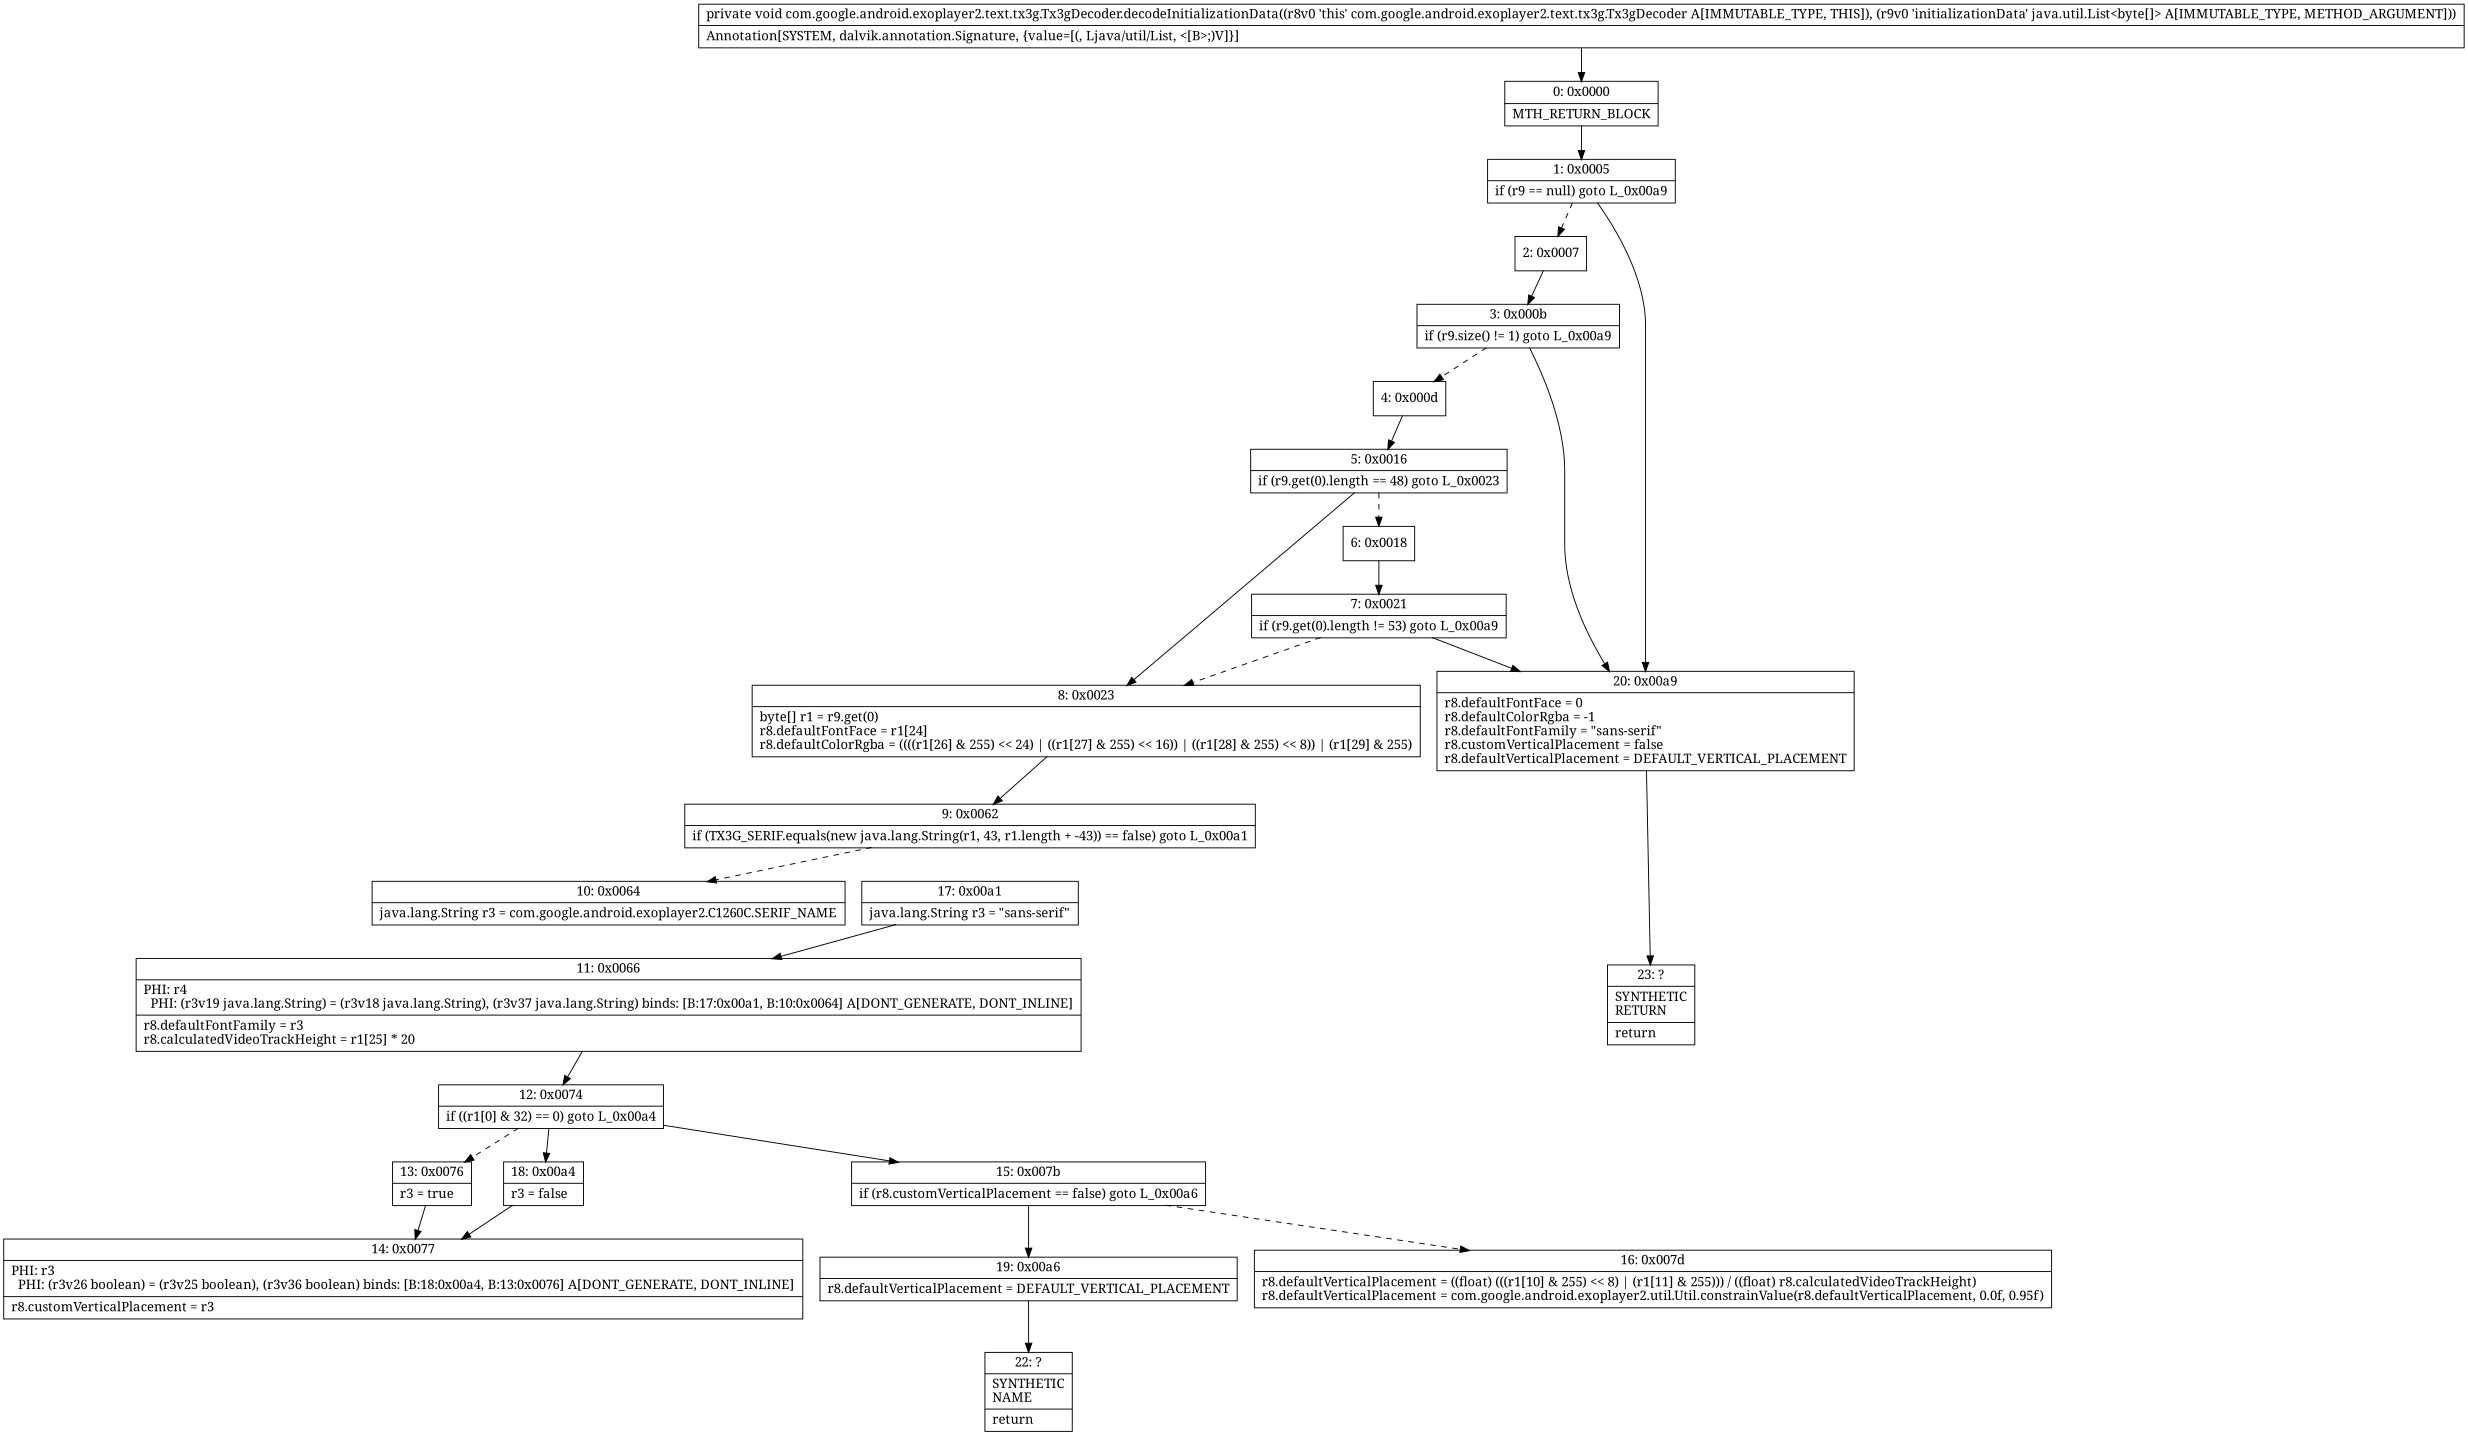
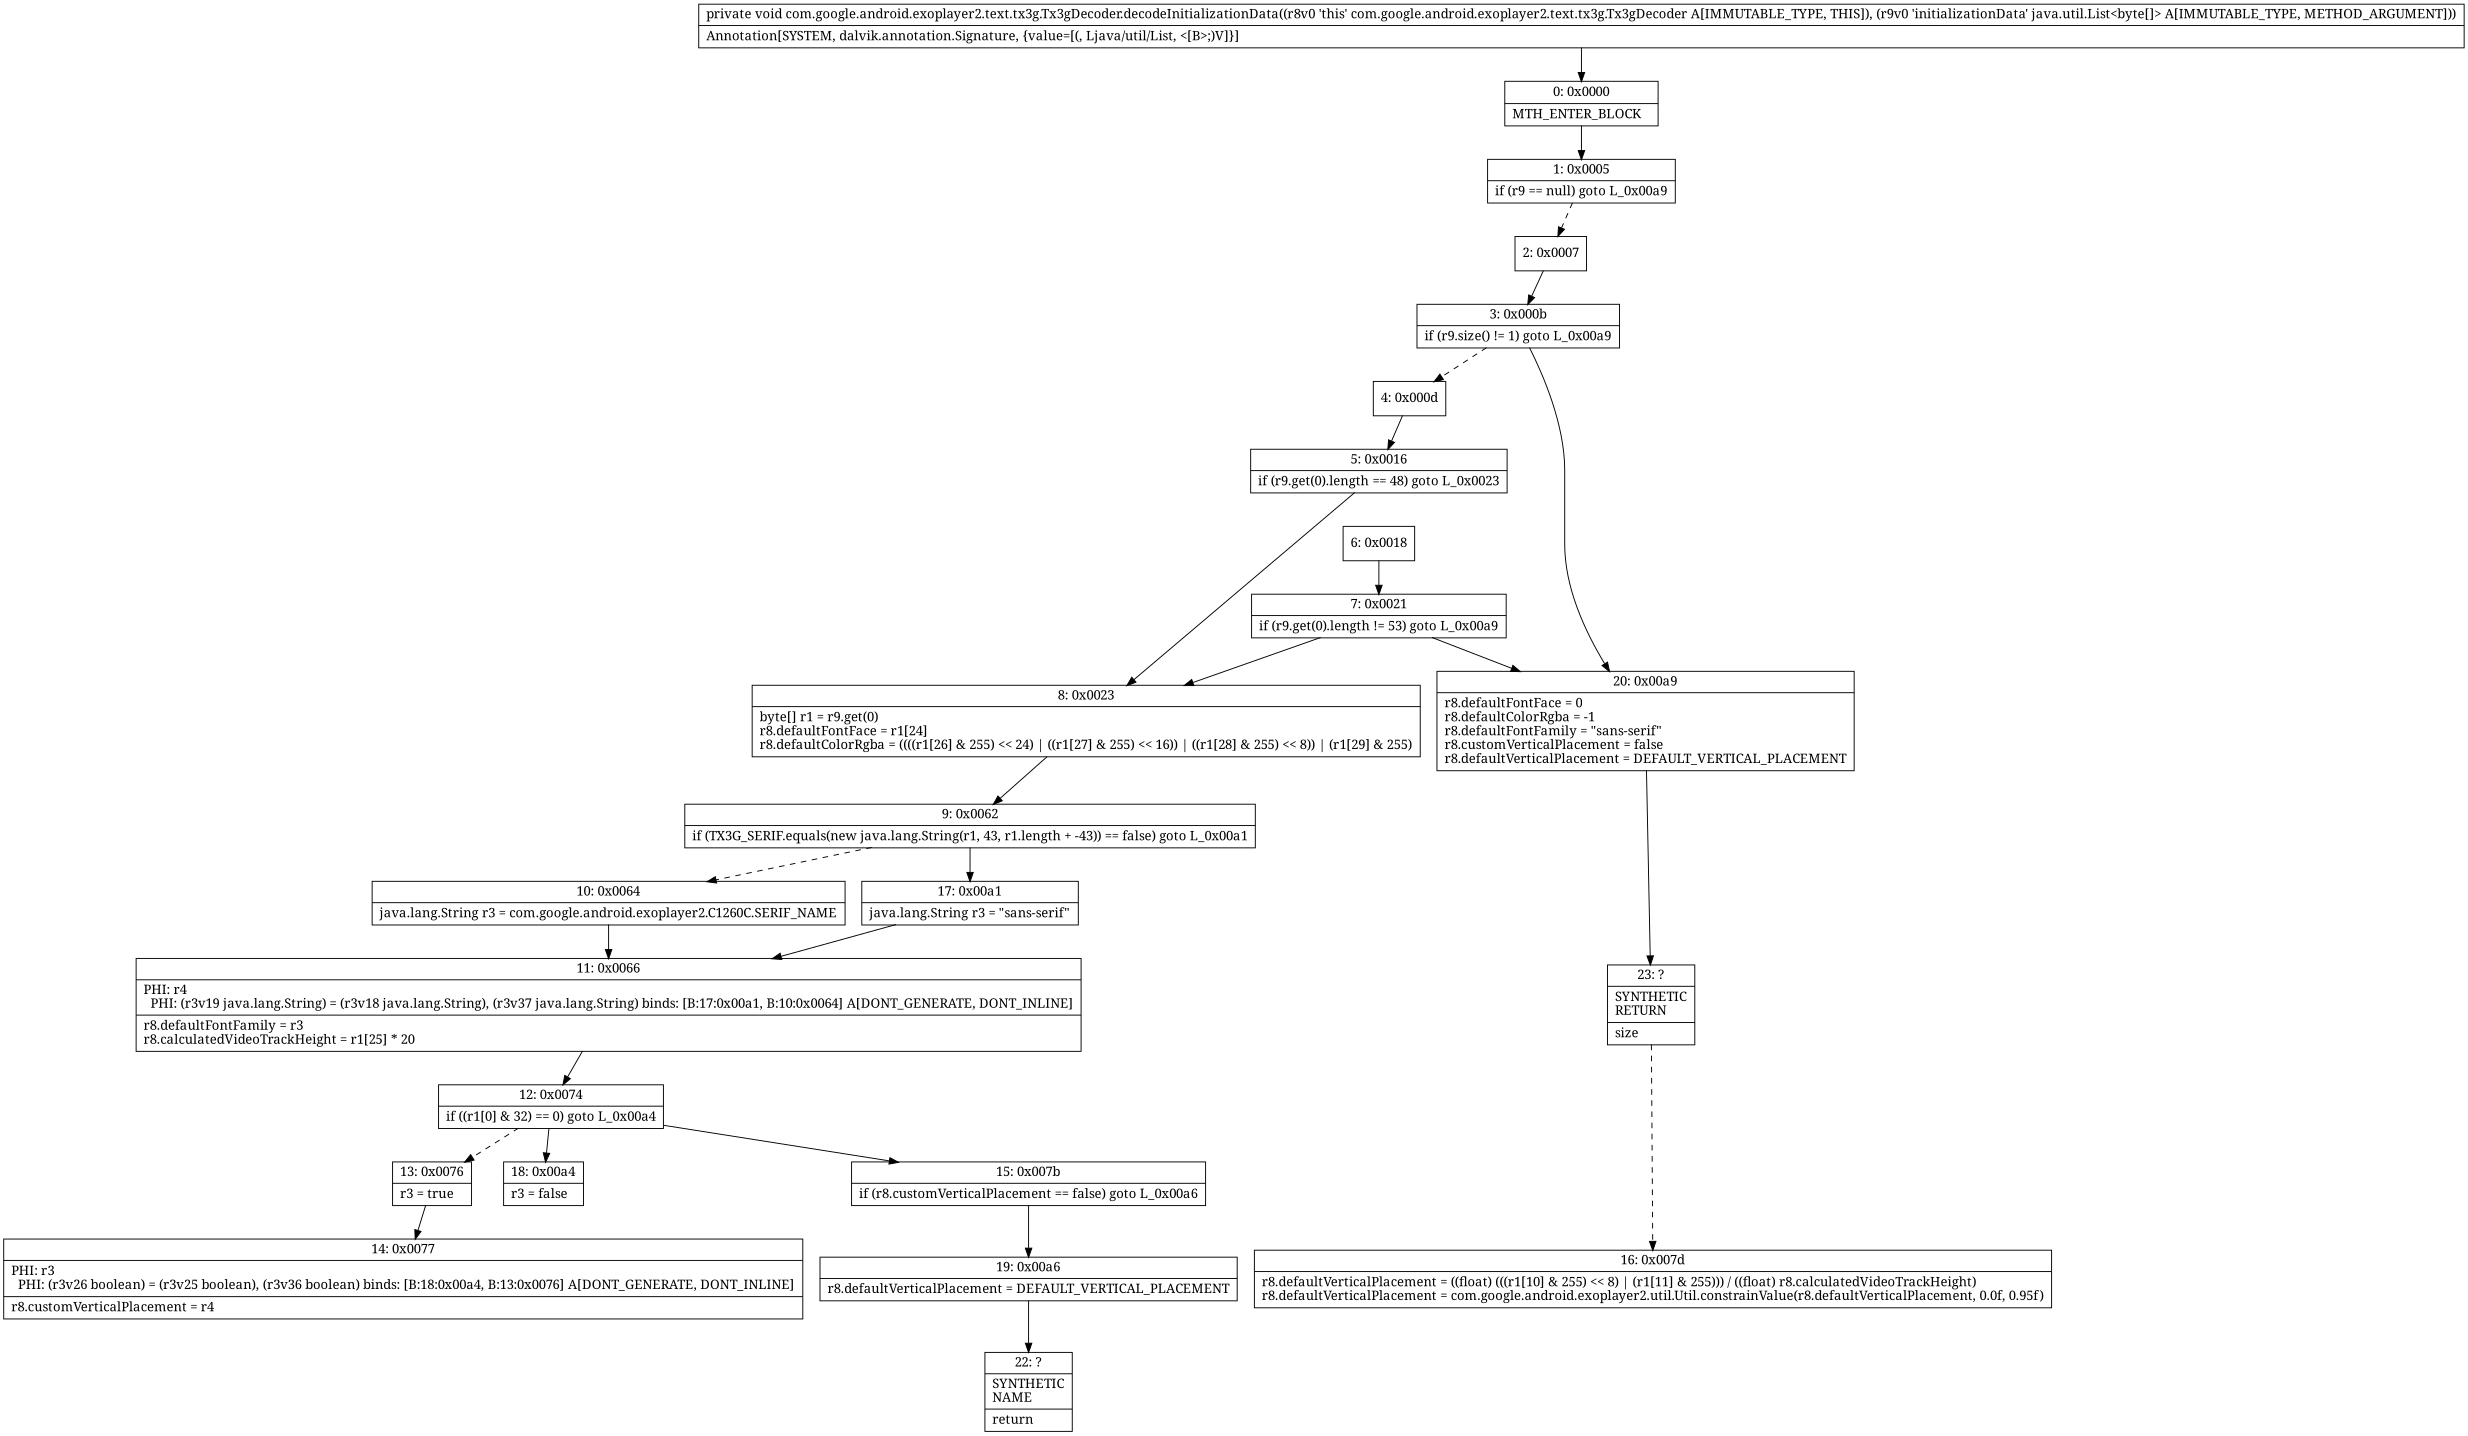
node "0: 0x0000": text "MTH_RETURN_BLOCK" -> "MTH_ENTER_BLOCK"
edge "1: 0x0005" -> "20: 0x00a9": removed
edge "5: 0x0016" -> "6: 0x0018": removed
edge "7: 0x0021" -> "8: 0x0023": style dashed -> solid
edge "9: 0x0062" -> "17: 0x00a1": added
edge "10: 0x0064" -> "11: 0x0066": added
node "23: ?": text "return" -> "size"
edge "18: 0x00a4" -> "14: 0x0077": removed
edge "15: 0x007b" -> "16: 0x007d": now "23: ?" -> "16: 0x007d"
node "14: 0x0077": text "r8.customVerticalPlacement = r3" -> "r8.customVerticalPlacement = r4"
